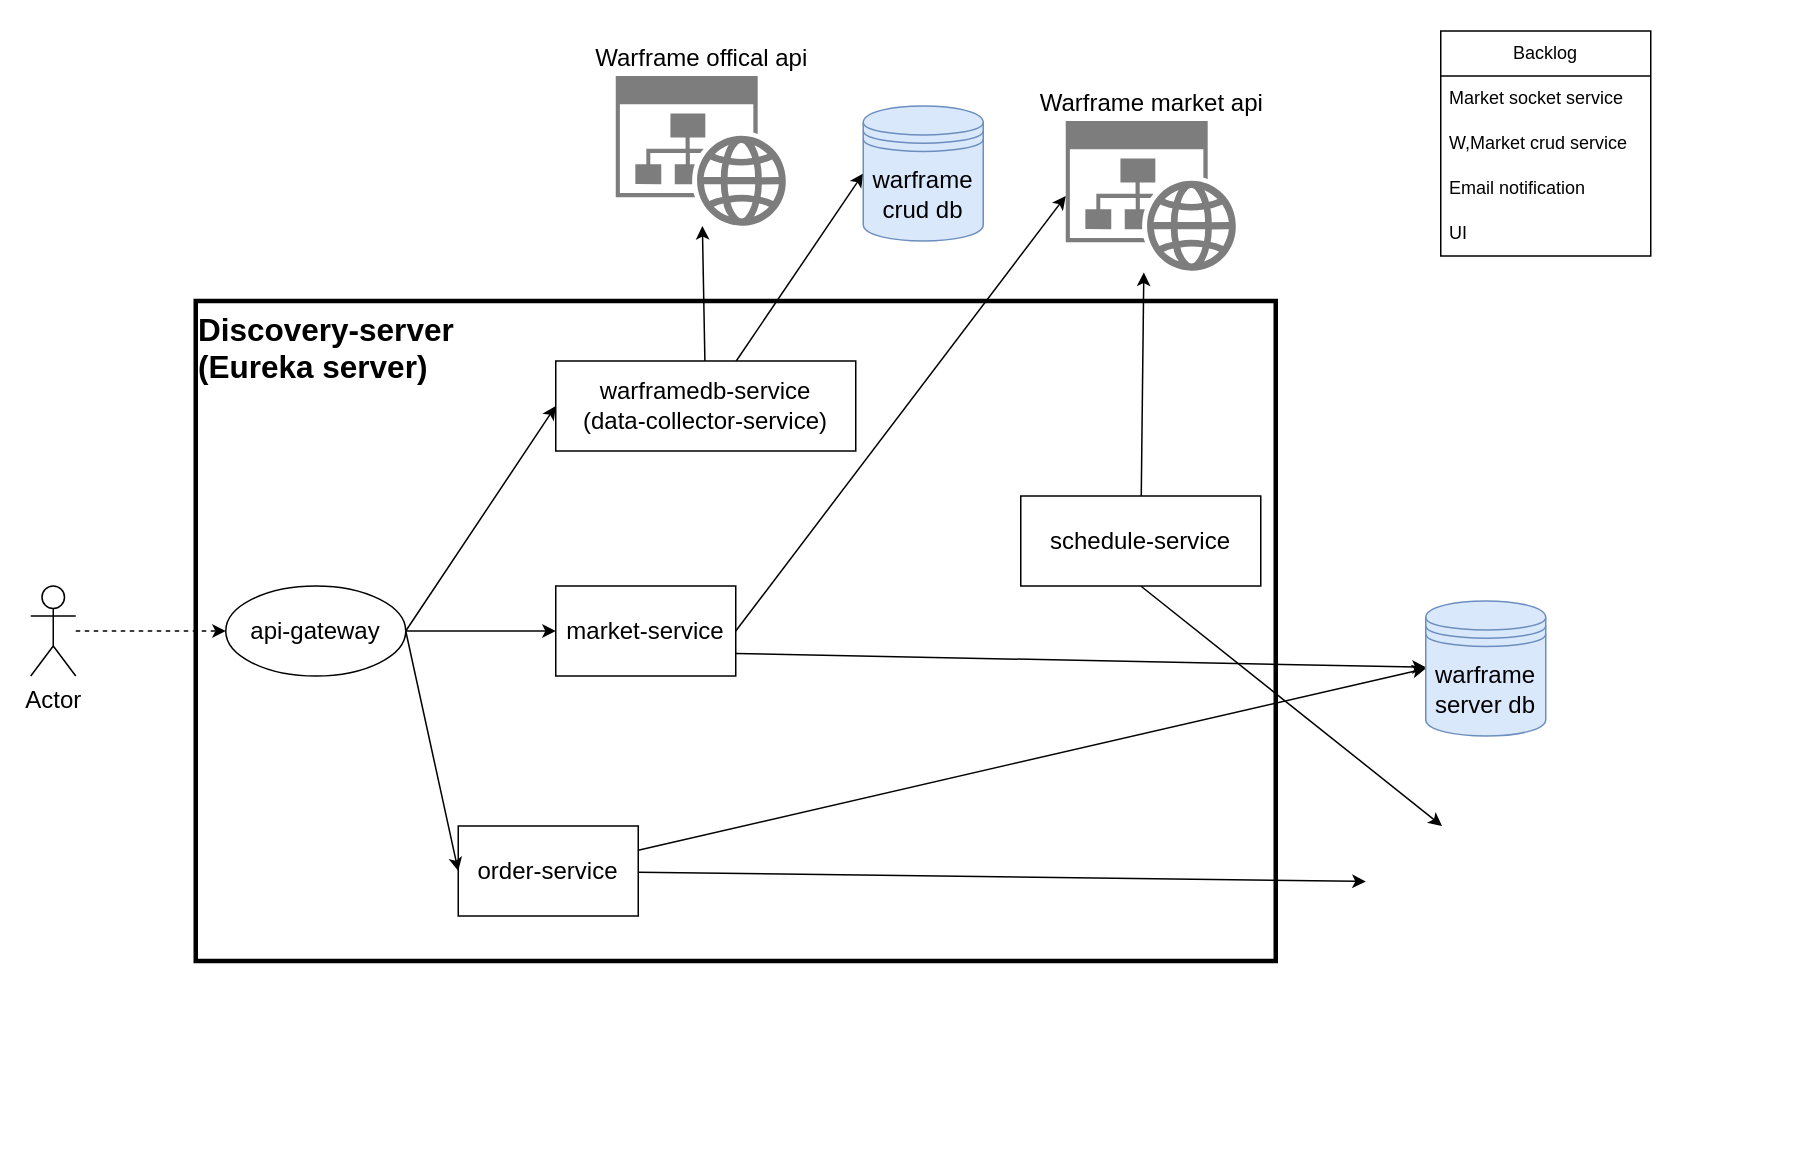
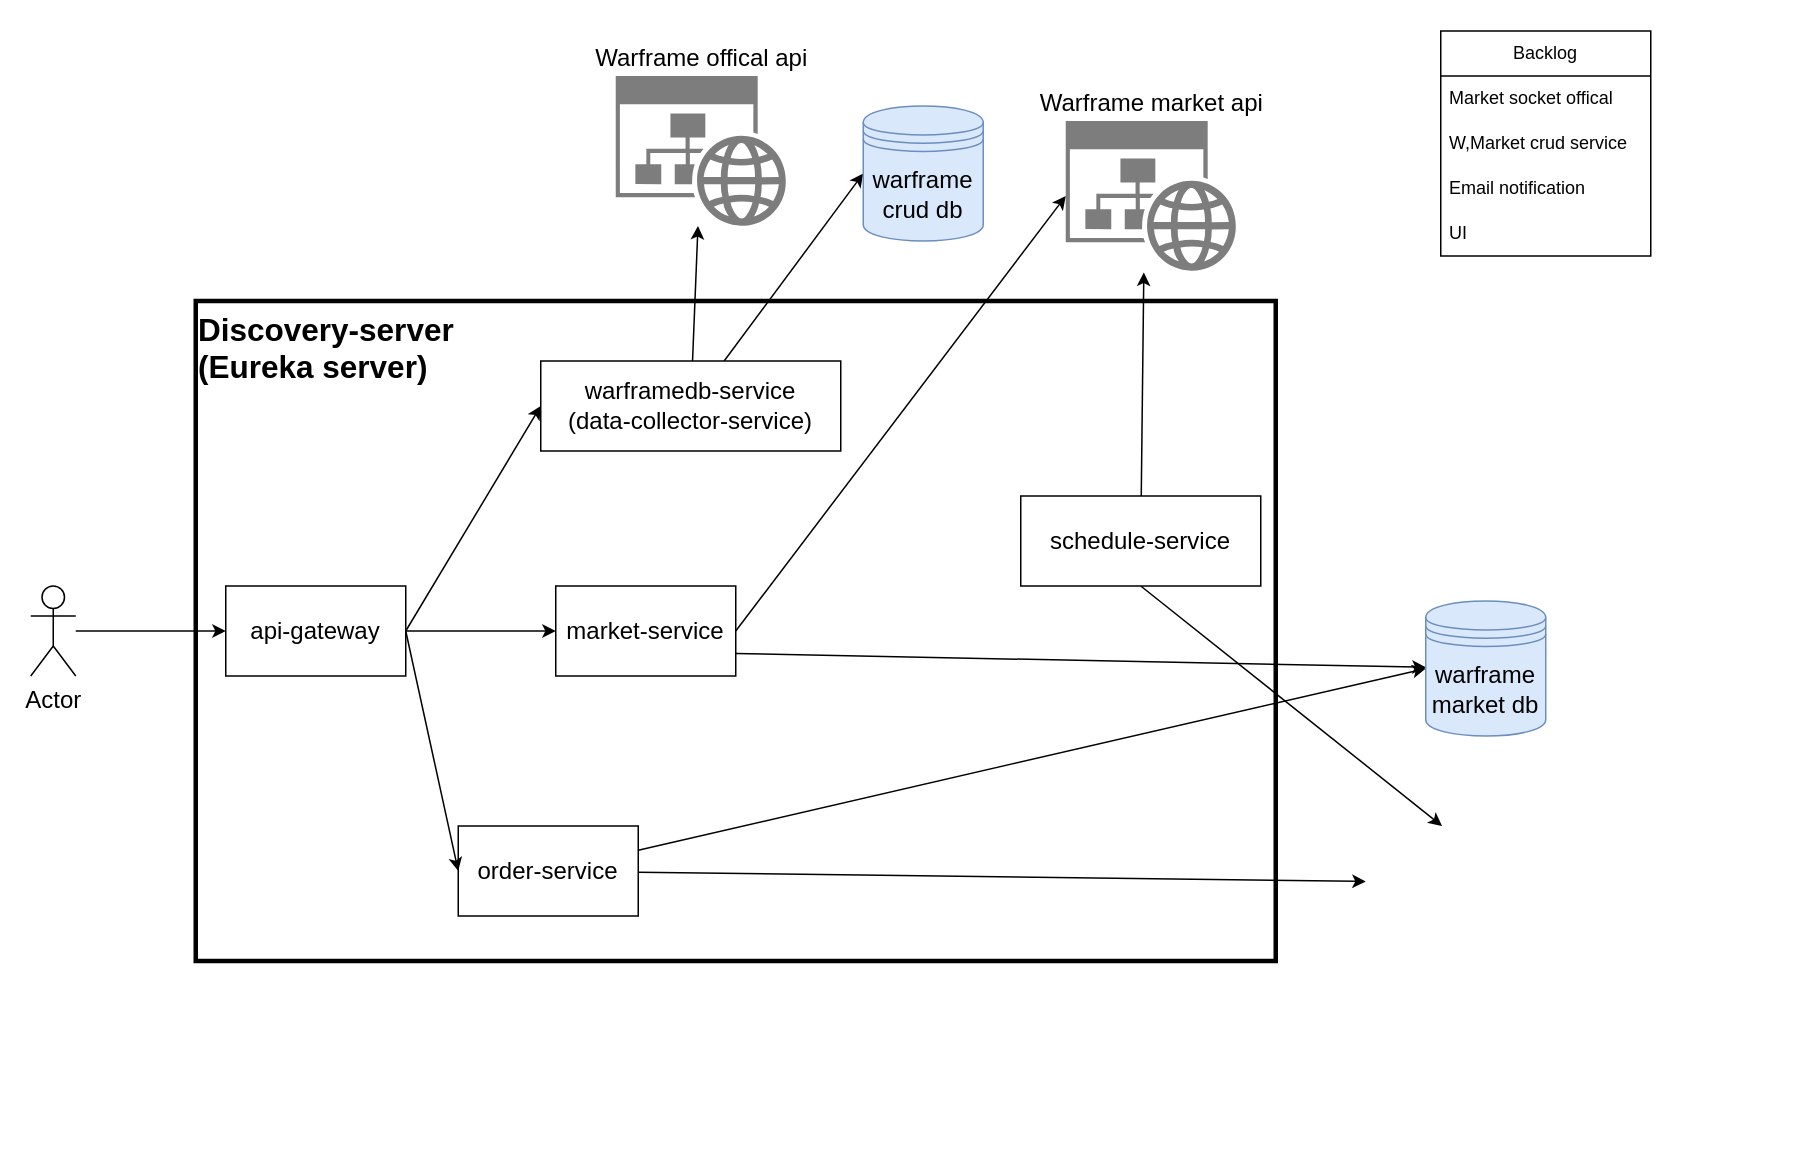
node "Market socket service": label "Market socket service" -> "Market socket offical"
node "warframedb-service (data-collector-service)": moved (706, 406) -> (691, 406)
edge "Actor" -> "api-gateway": style dashed -> solid
node "api-gateway": shape ellipse -> rectangle
node "warframe server db": label "warframe server db" -> "warframe market db"
